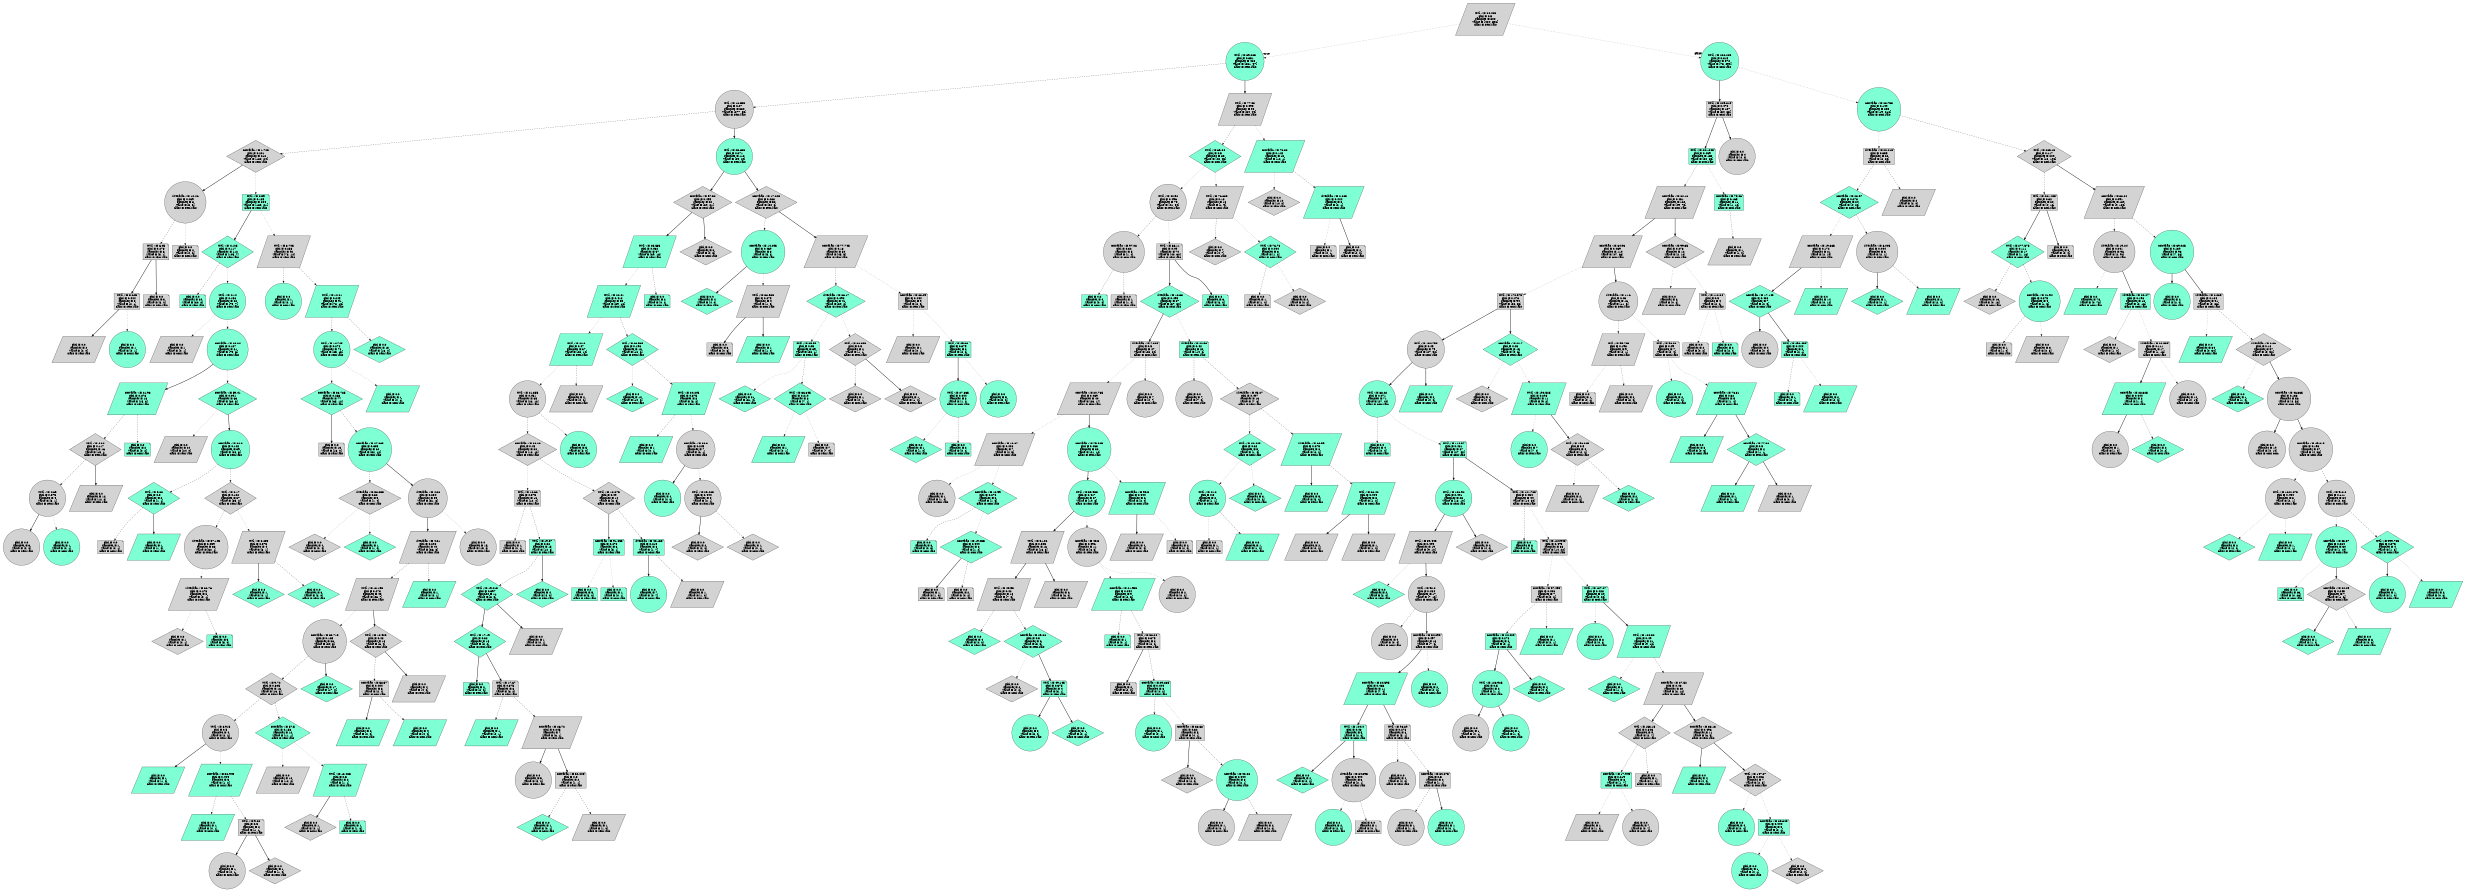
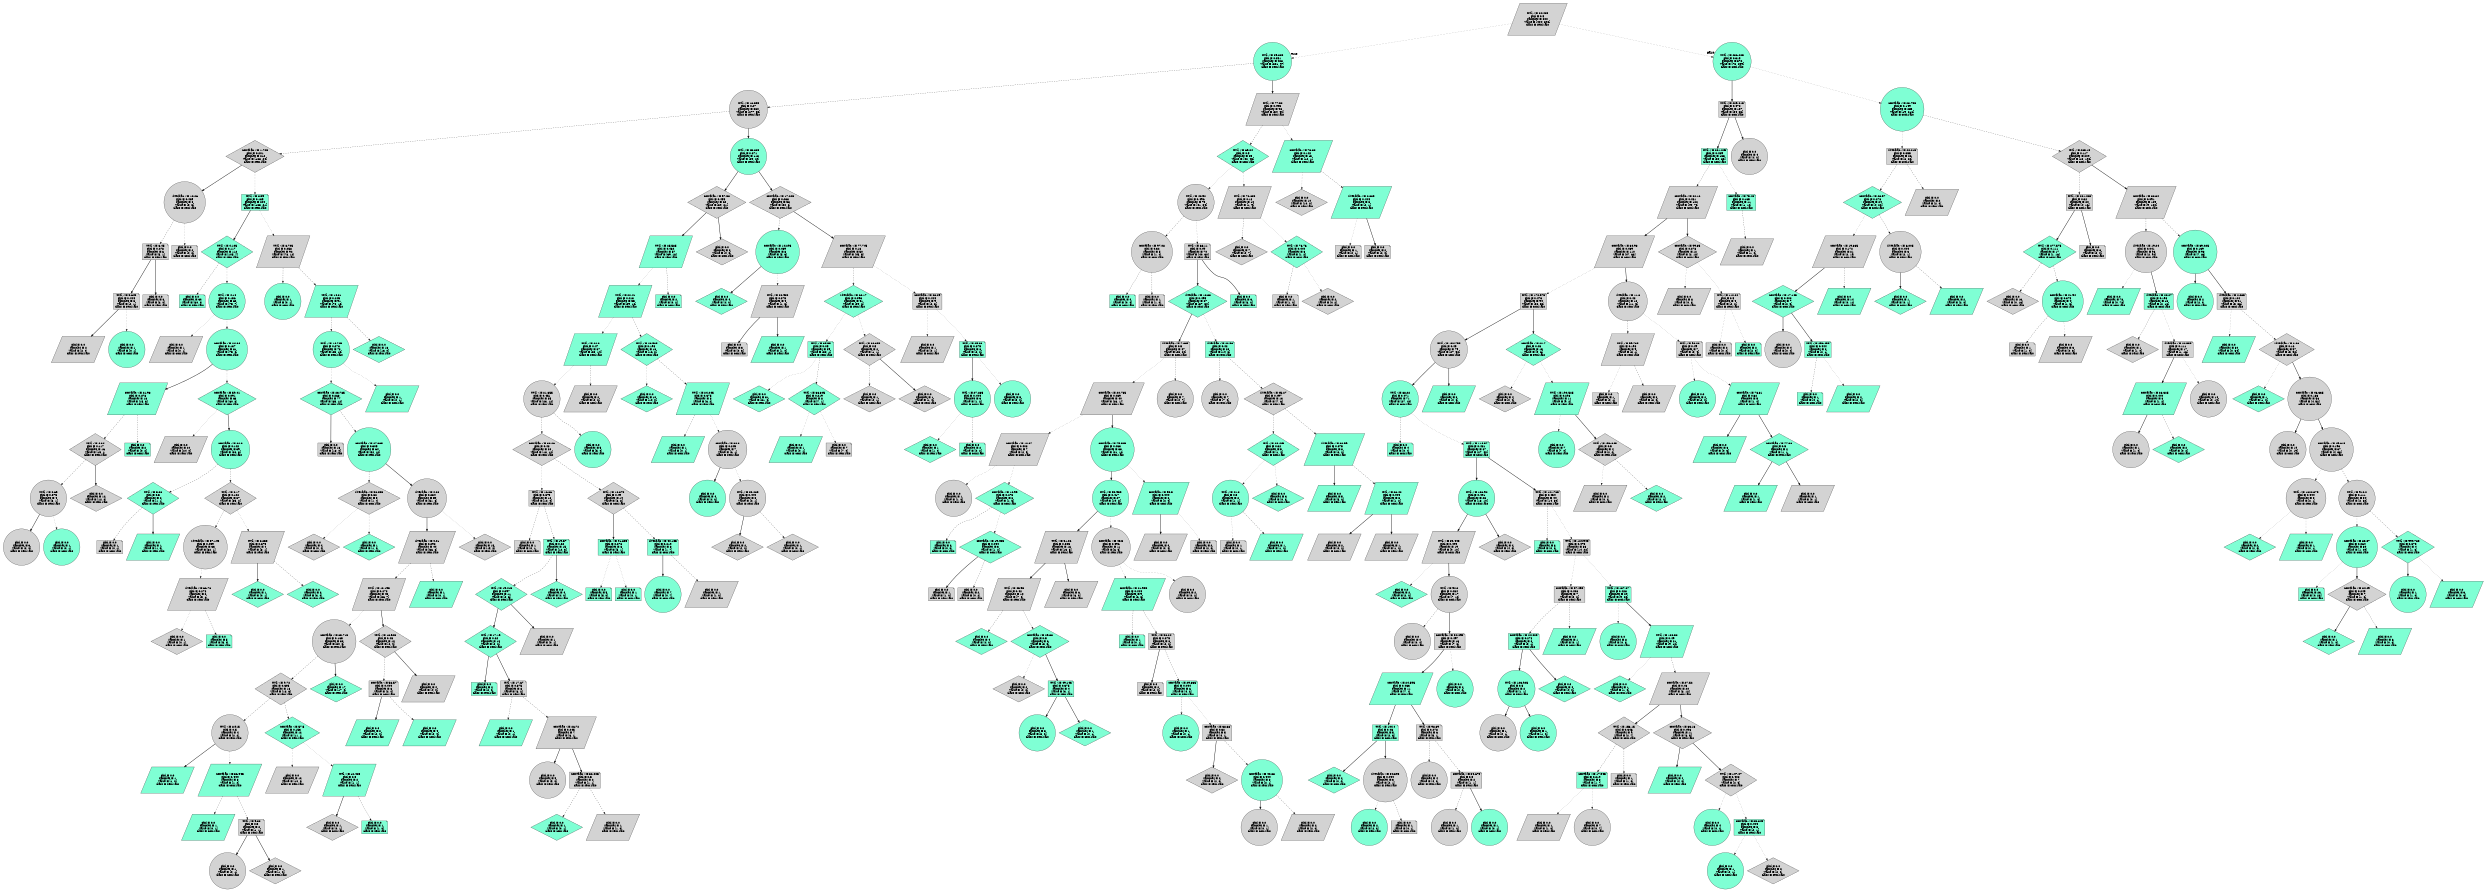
node "gini = 0.0 samples = 19 value = [0, 19] class = com com": label "gini = 0.0 samples = 19 value = [0, 19] class = com com" -> "gini = 0.0 samples = 19 value = [0, 19] class = com raio"
node "gini = 0.0 samples = 12 value = [12, 0] class = sem raio": shape parallelogram -> diamond
node "gini = 0.0 samples = 15 value = [15, 0] class = sem raio": shape circle -> diamond
